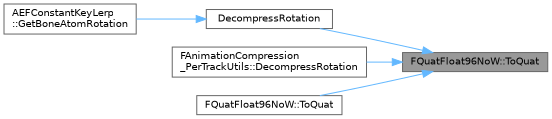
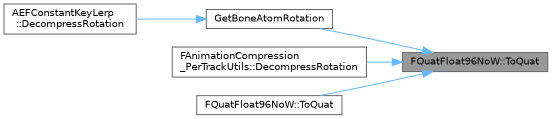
node "AEFConstantKeyLerp ::GetBoneAtomRotation": label "AEFConstantKeyLerp ::GetBoneAtomRotation" -> "AEFConstantKeyLerp ::DecompressRotation"
node "DecompressRotation": label "DecompressRotation" -> "GetBoneAtomRotation"
